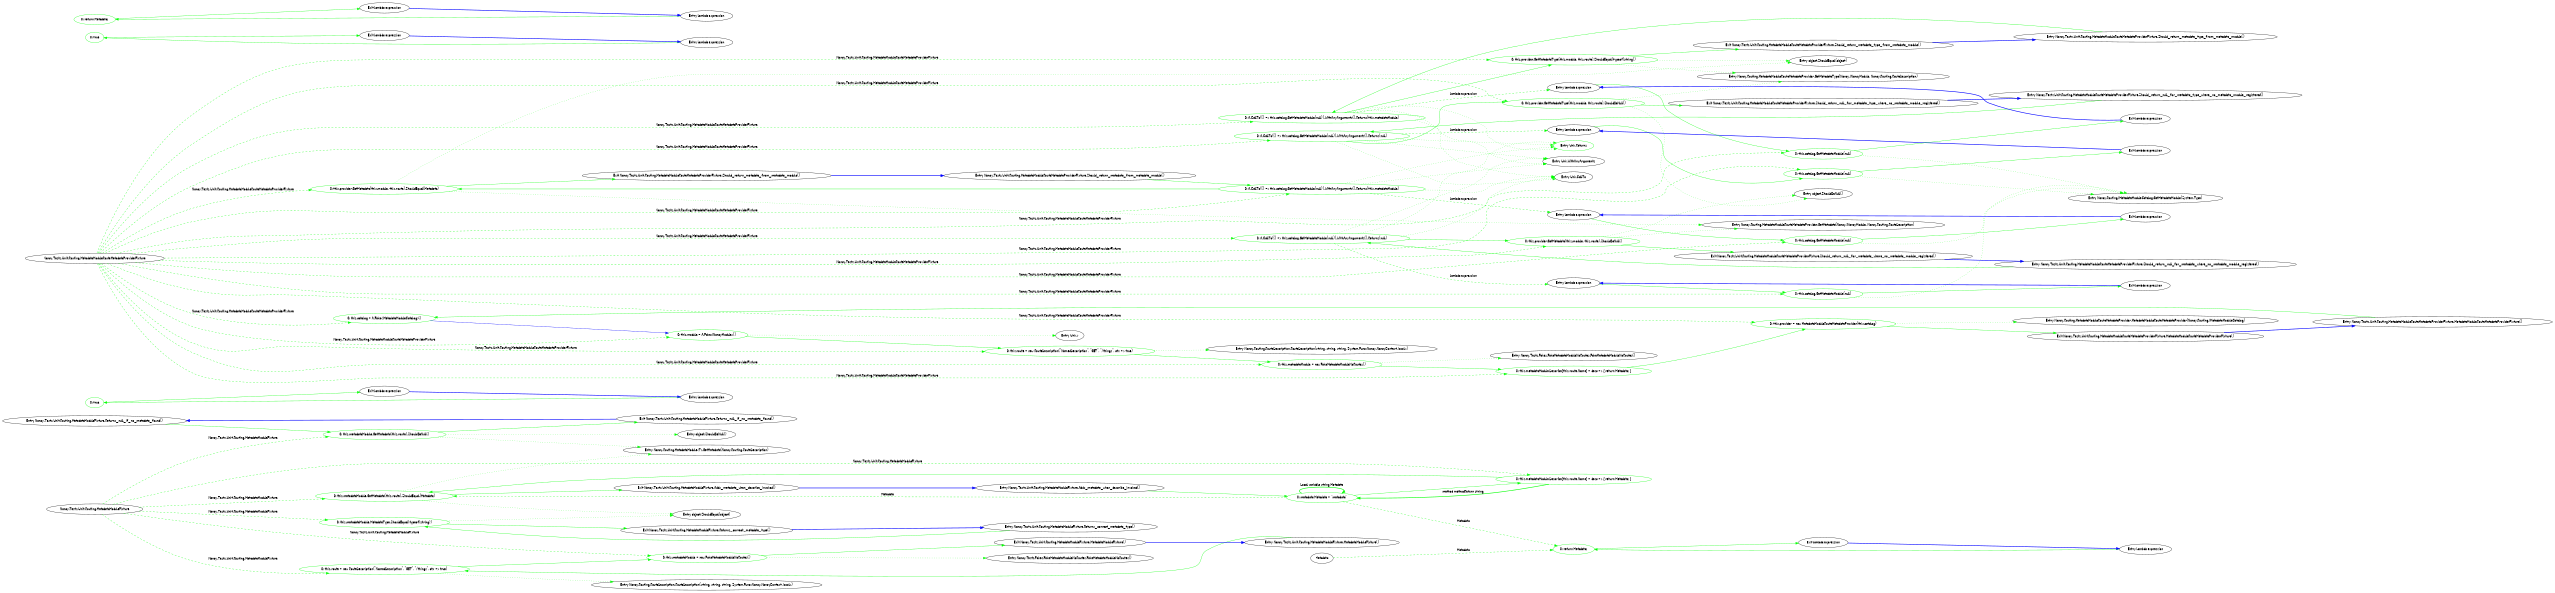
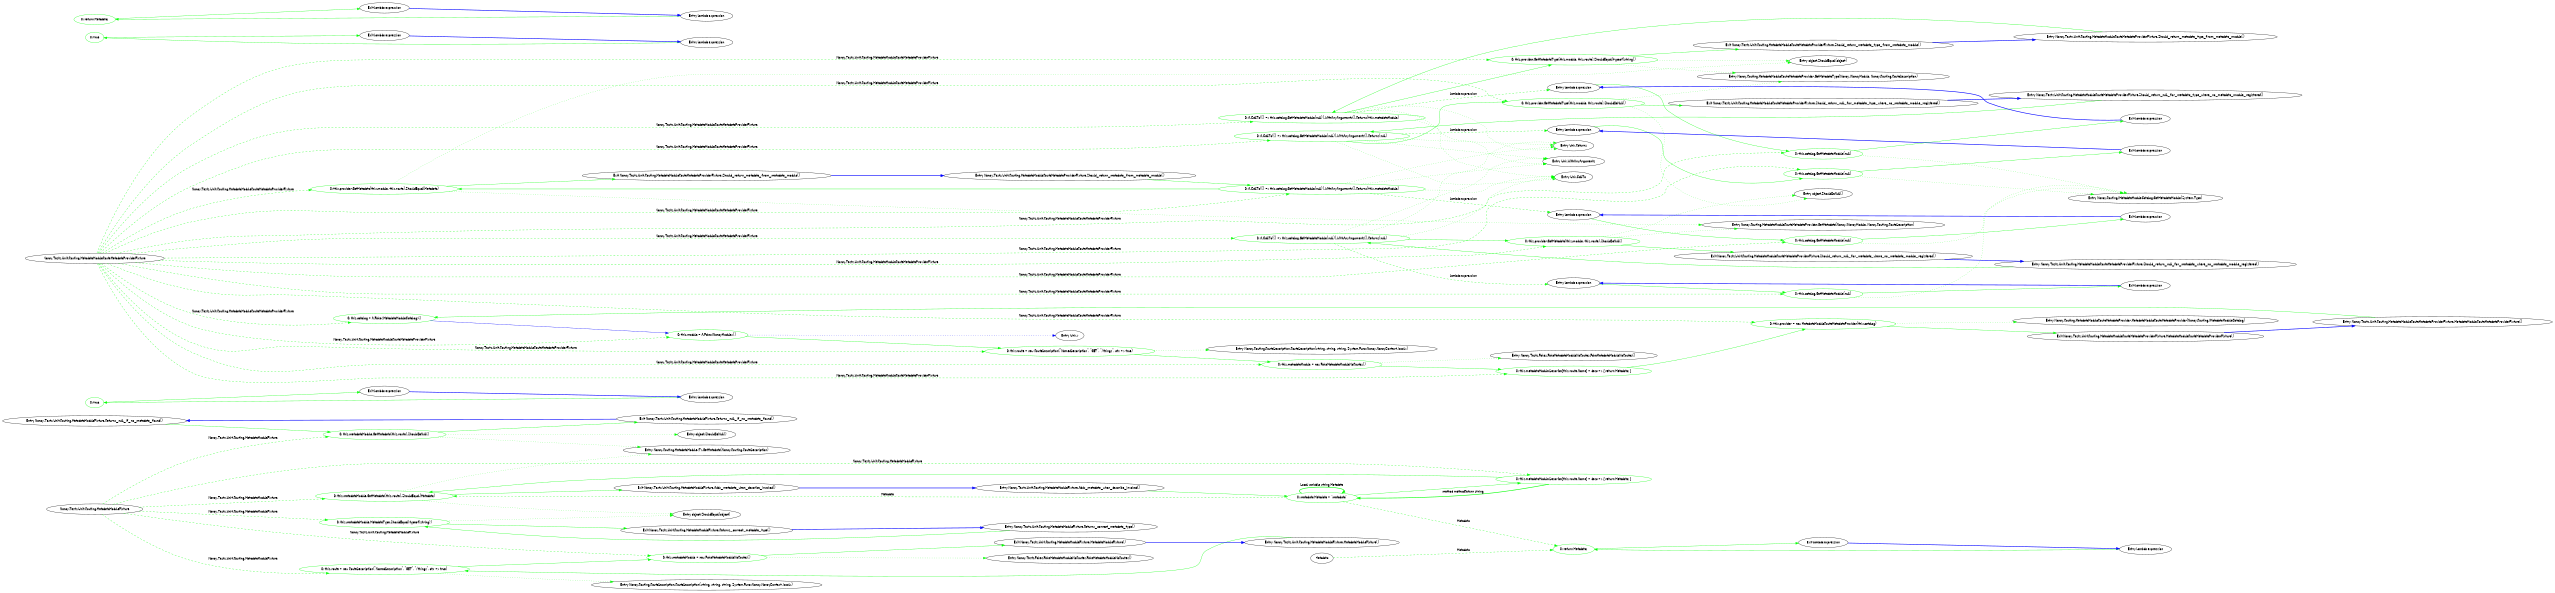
node "Entry Unk.Returns": color green -> black
edge "0: this.module = A.Fake<INancyModule>()" -> "Entry Unk.>": color green -> blue
